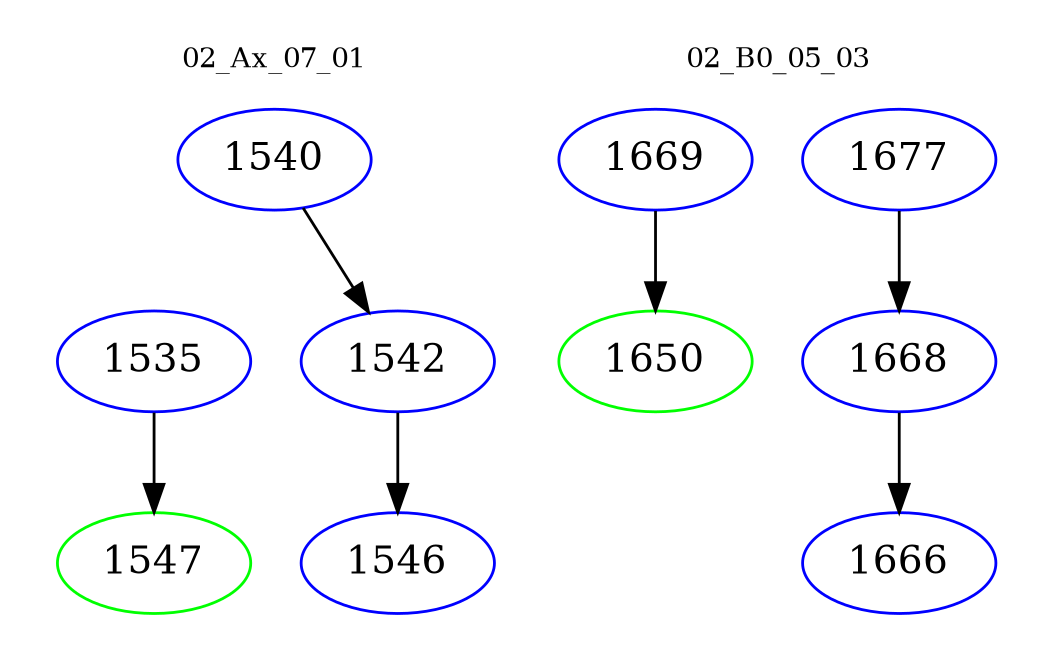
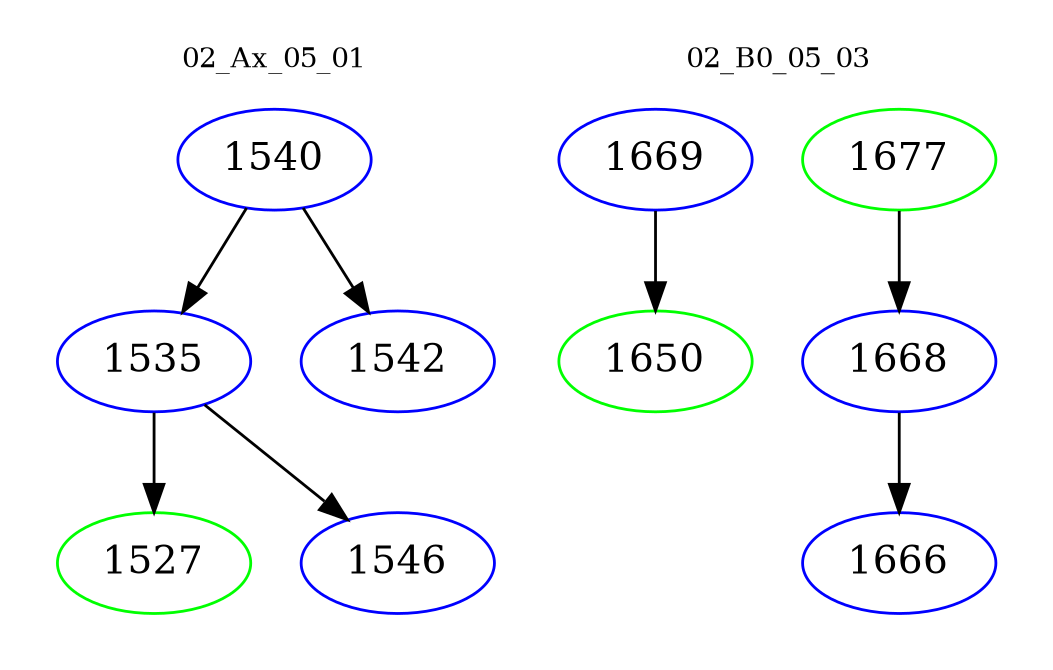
cluster "02_Ax_07_01": label "02_Ax_07_01" -> "02_Ax_05_01"
node "1677": color blue -> green
edge "1540" -> "1535": added
edge "1542" -> "1546": now "1535" -> "1546"
node "1547": label "1547" -> "1527"
